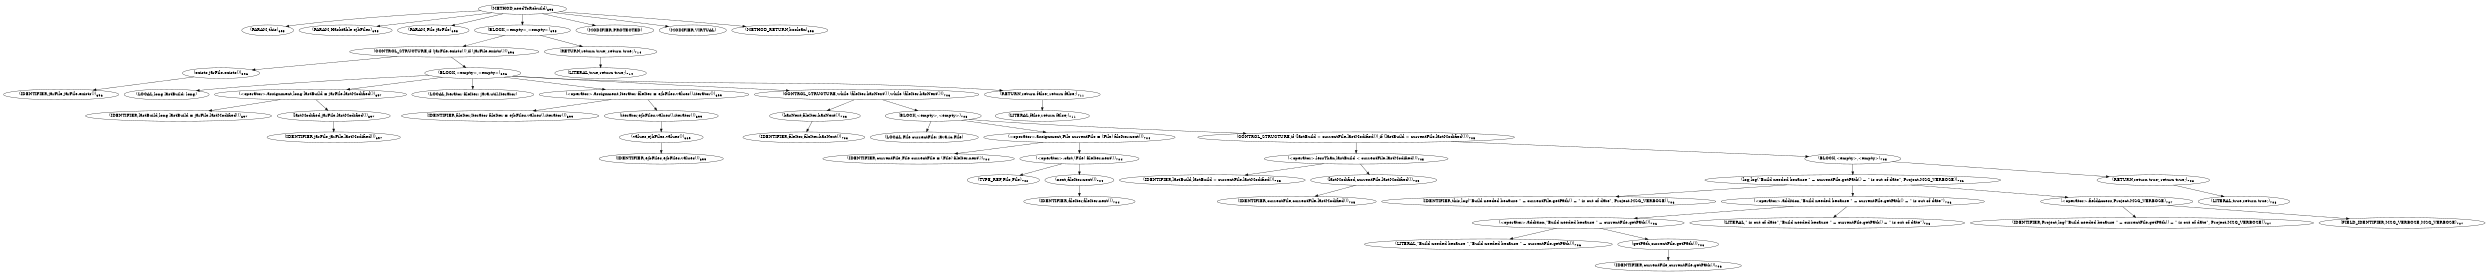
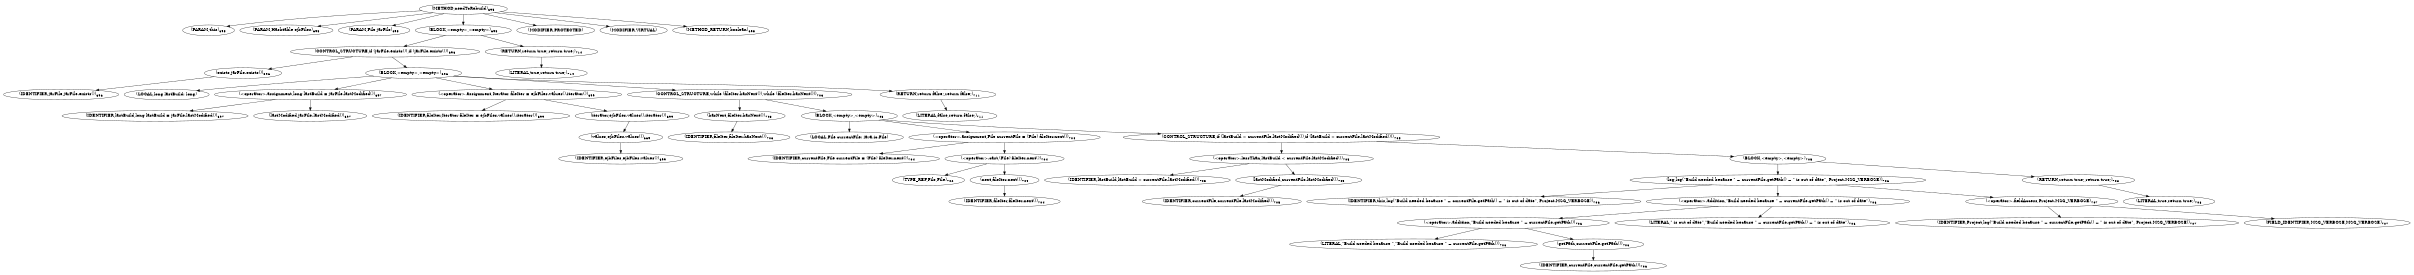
node "(LOCAL,Iterator fileIter: java.util.Iterator)": removed
node "(IDENTIFIER,jarFile,jarFile.lastModified())": removed
